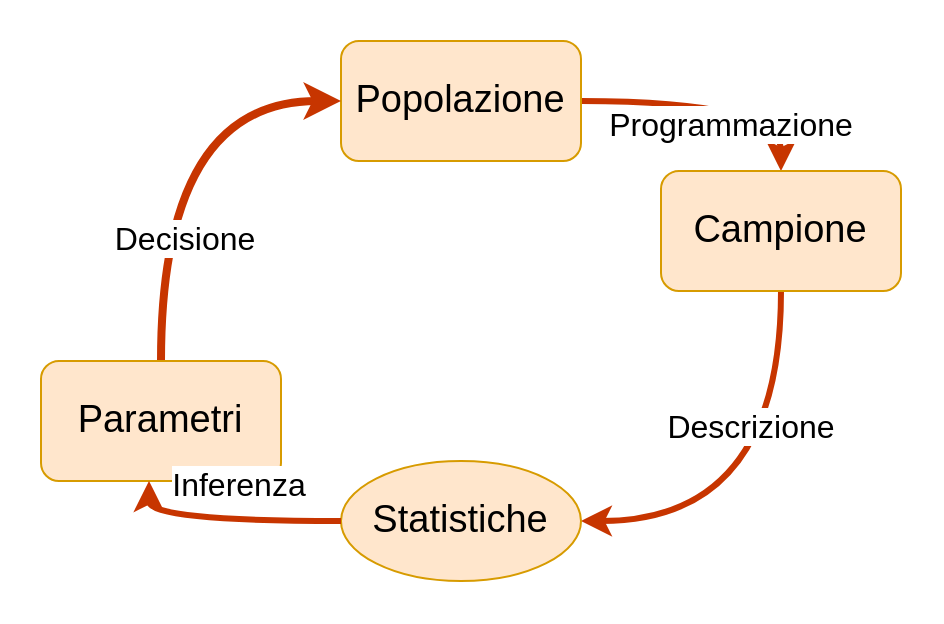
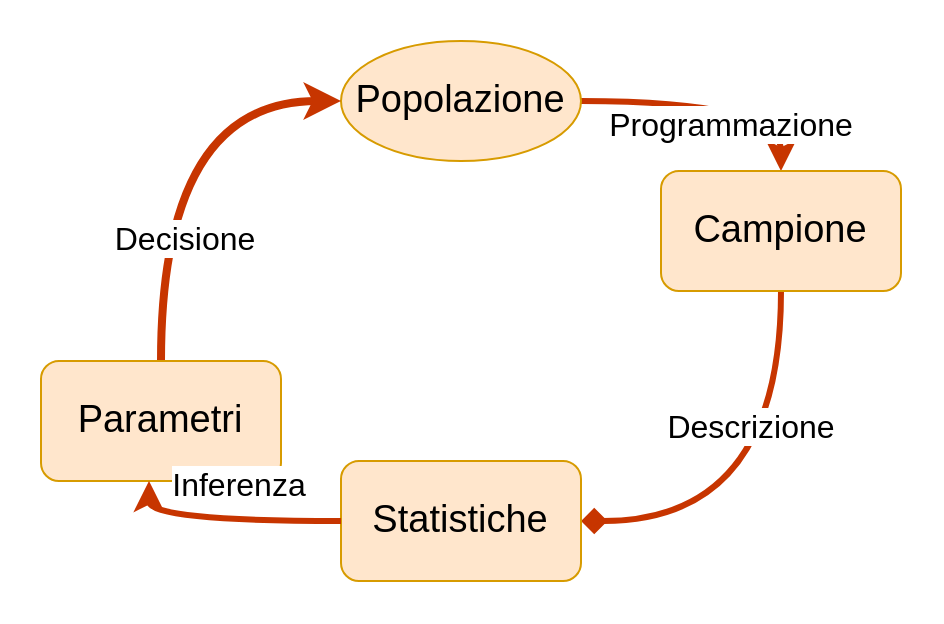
node "Popolazione": shape rounded rectangle -> ellipse
edge "Campione" -> "Statistiche": arrowhead classic -> diamond
node "Statistiche": shape ellipse -> rounded rectangle
